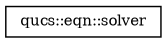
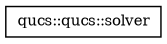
node "qucs::eqn::solver": label "qucs::eqn::solver" -> "qucs::qucs::solver"
